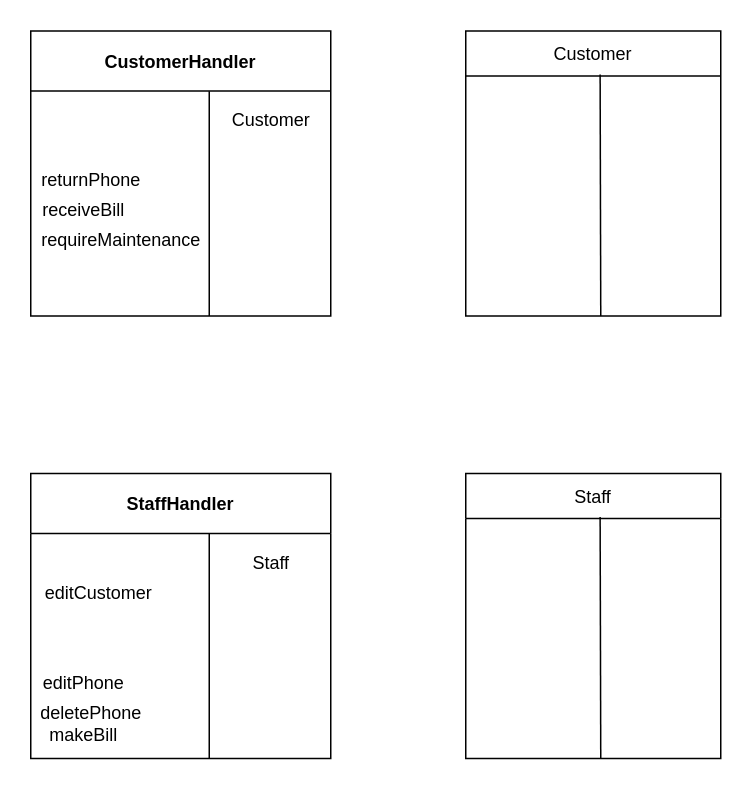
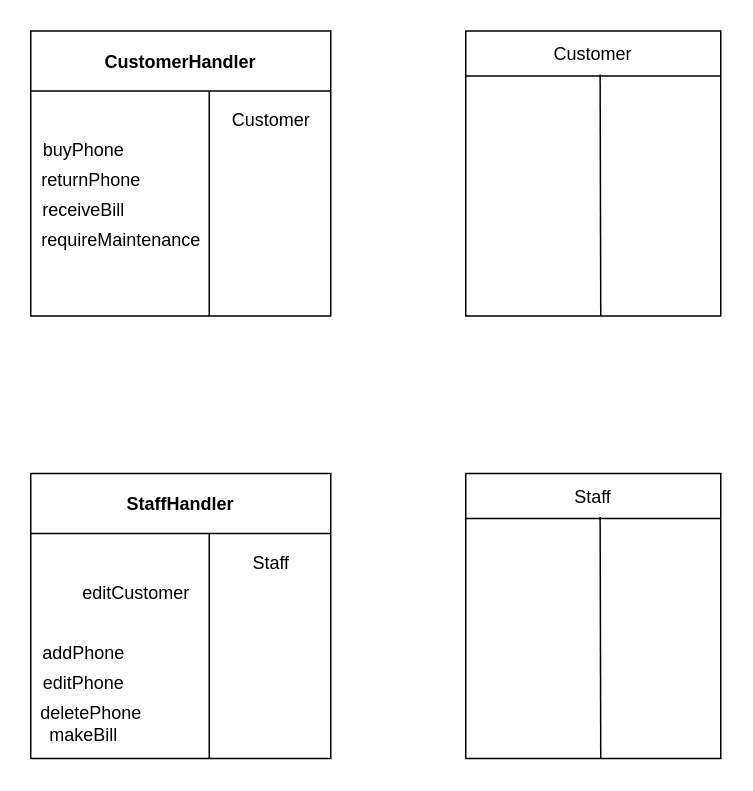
node "buyPhone": added
node "editCustomer": moved (98, 593) -> (136, 593)
node "addPhone": added
